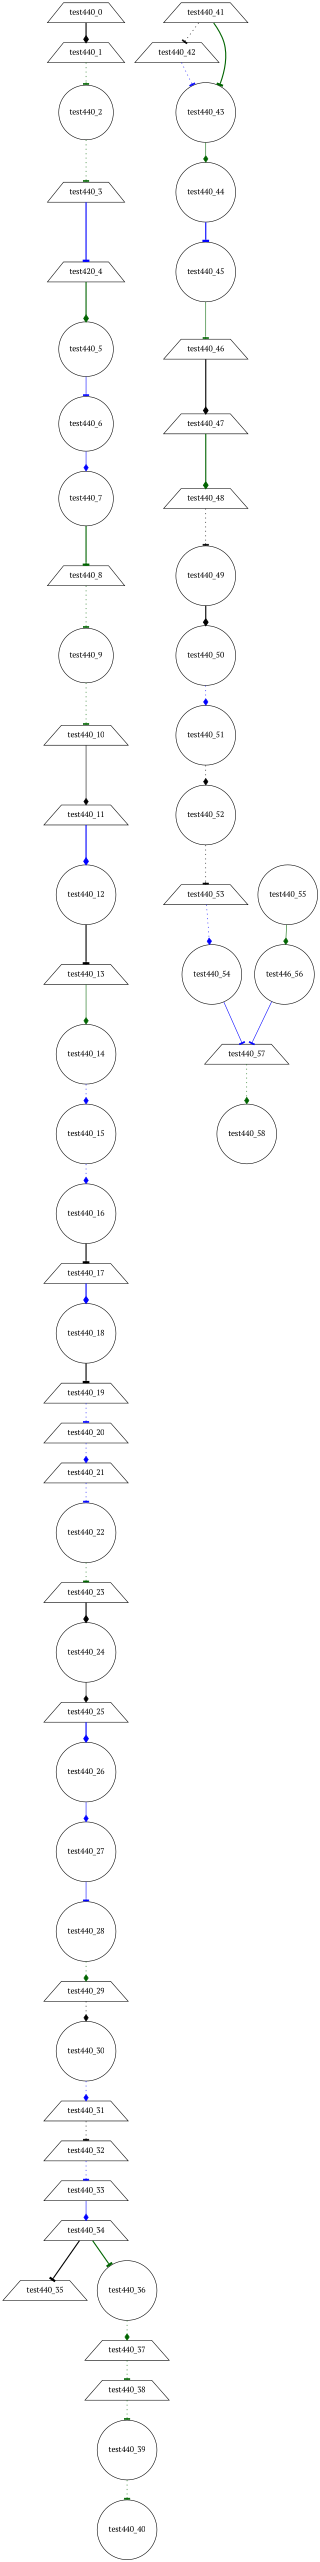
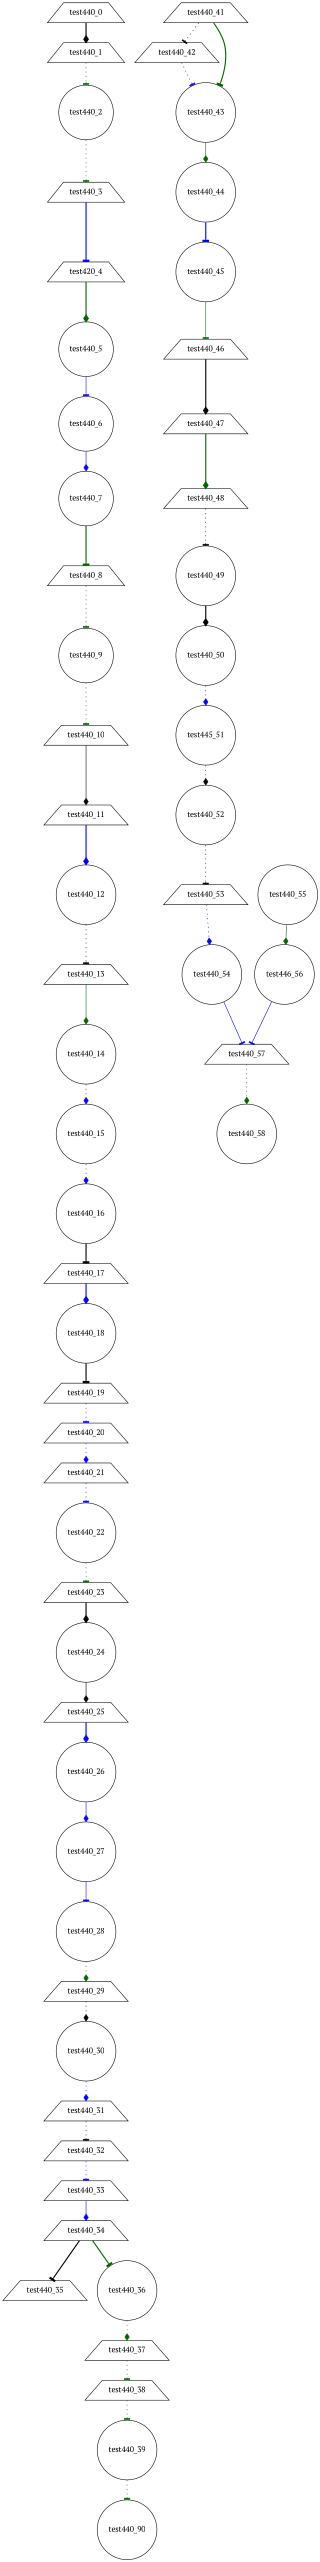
node "test440_51": label "test440_51" -> "test445_51"
edge "test440_12" -> "test440_13": style bold -> dotted
node "test440_40": label "test440_40" -> "test440_90"
